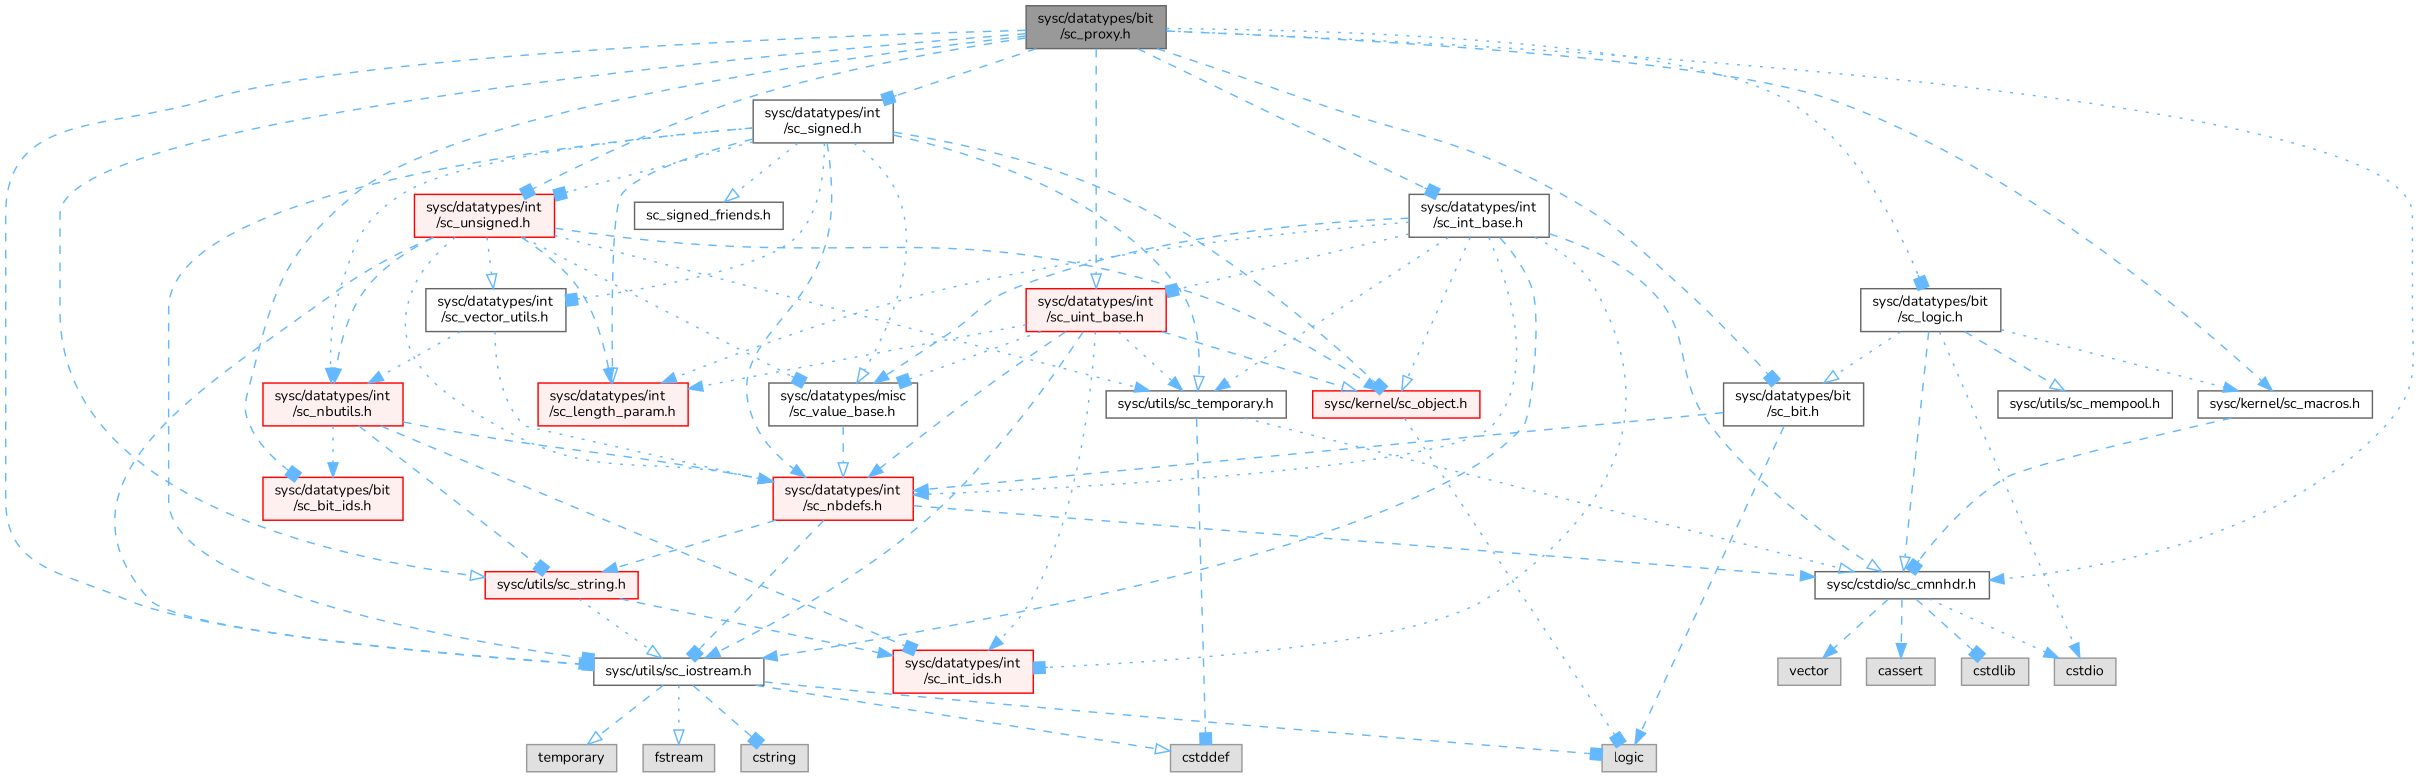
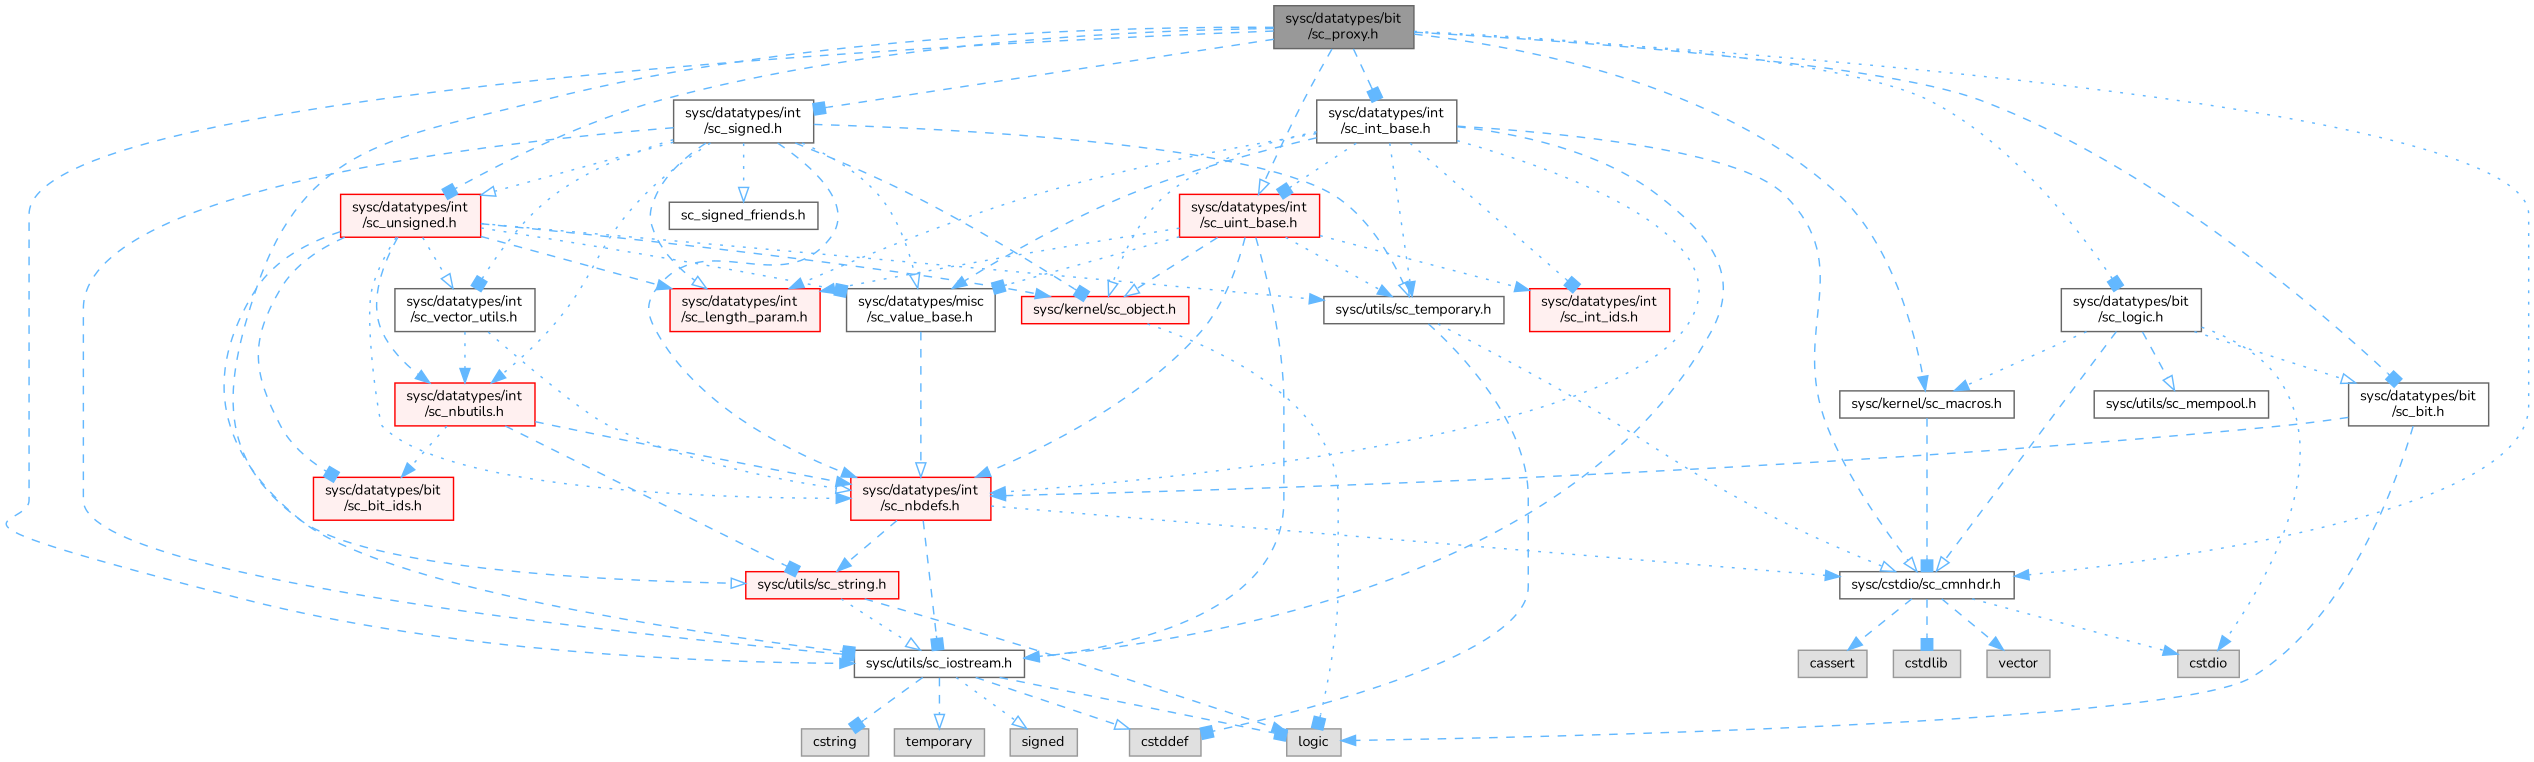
edge "sysc/datatypes/bit /sc_proxy.h" -> "sysc/datatypes/bit /sc_bit_ids.h": now "sysc/datatypes/int /sc_unsigned.h" -> "sysc/datatypes/bit /sc_bit_ids.h"
edge "sysc/datatypes/int /sc_signed.h" -> "sysc/datatypes/int /sc_unsigned.h": arrowhead box -> onormal
edge "sysc/datatypes/int /sc_nbutils.h" -> "sysc/datatypes/int /sc_int_ids.h": removed
edge "sysc/datatypes/int /sc_nbdefs.h" -> "sysc/cstdio/sc_cmnhdr.h": style dashed -> dotted
edge "sysc/utils/sc_string.h" -> "sysc/datatypes/int /sc_int_ids.h": now "sysc/utils/sc_string.h" -> "logic"
node "fstream": label "fstream" -> "signed"
